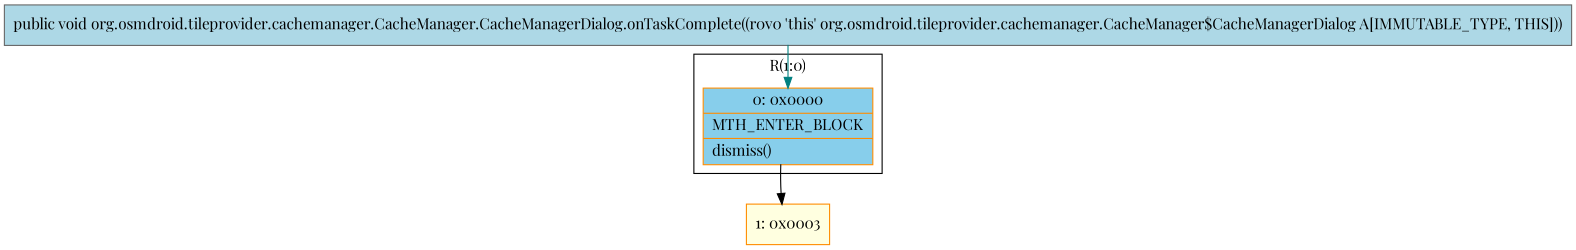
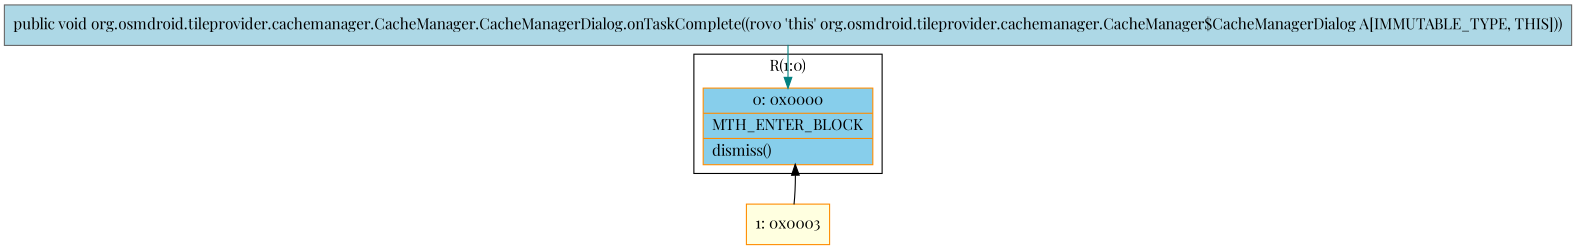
edge "0: 0x0000" -> "1: 0x0003": reversed
